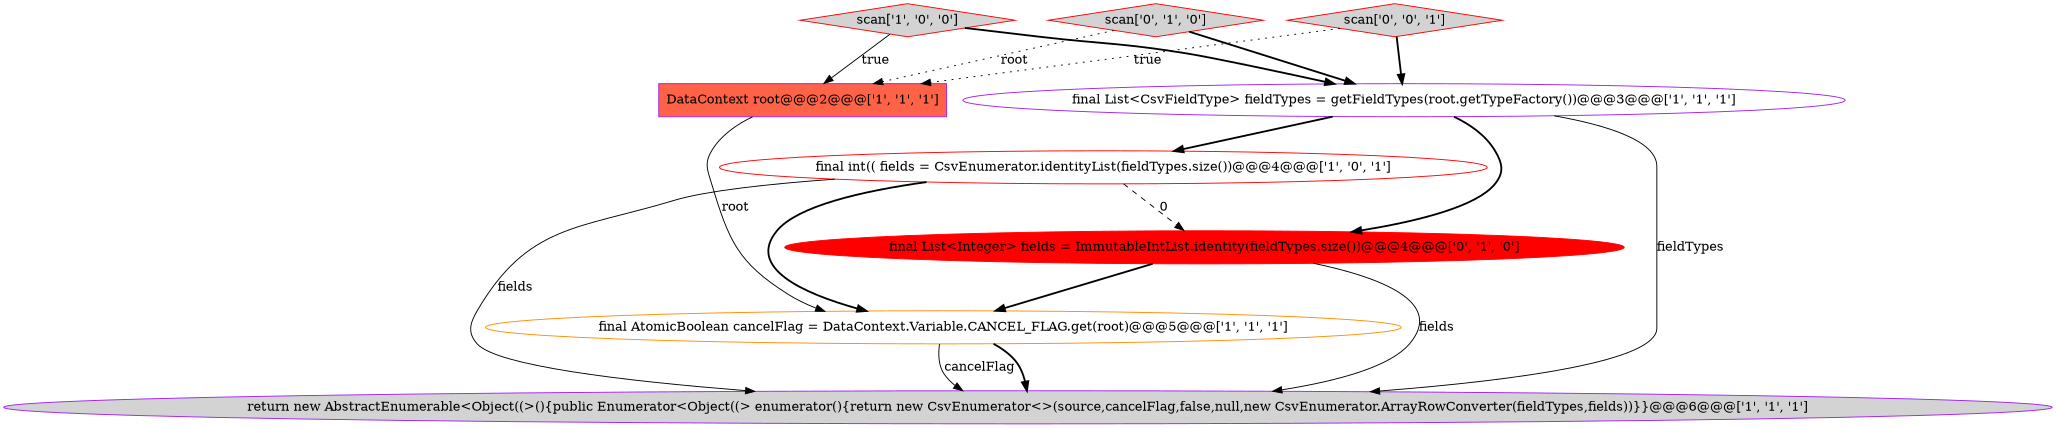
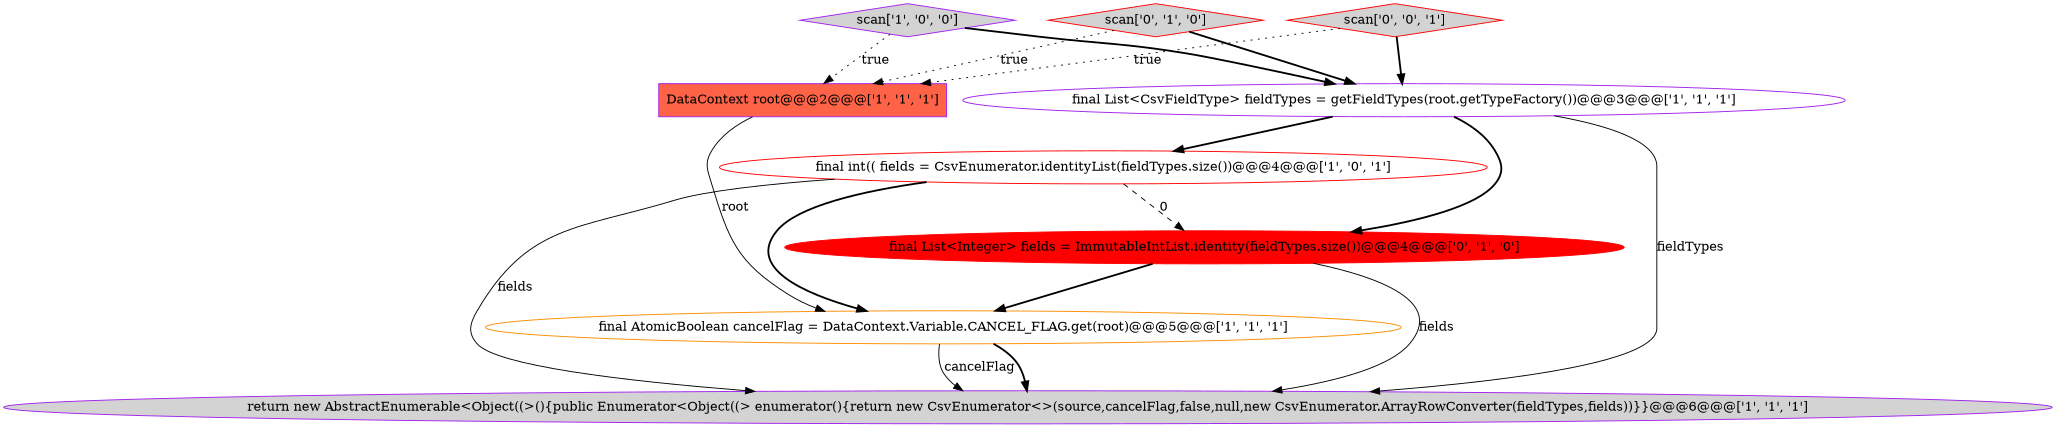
node "scan['1', '0', '0']": color red -> purple
edge "scan['1', '0', '0']" -> "DataContext root@@@2@@@['1', '1', '1']": style solid -> dotted
edge "scan['0', '1', '0']" -> "DataContext root@@@2@@@['1', '1', '1']": label "root" -> "true"
